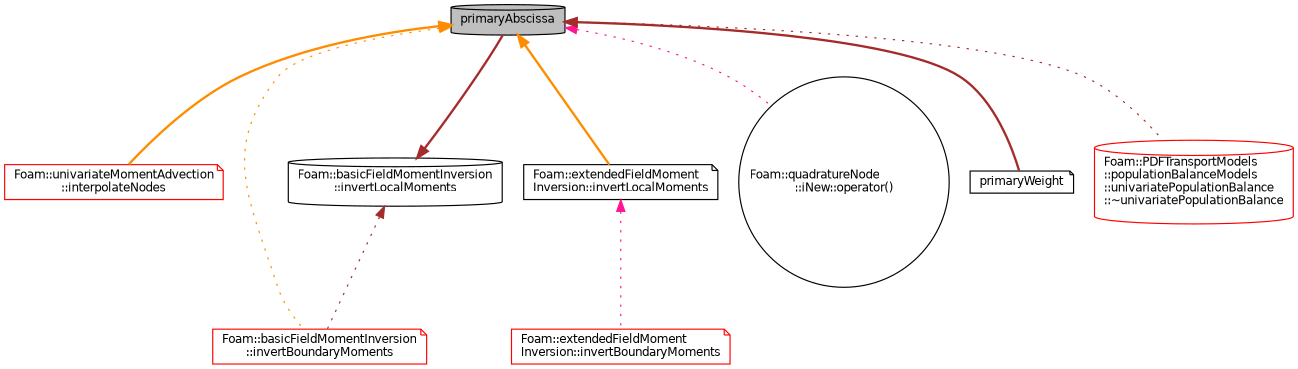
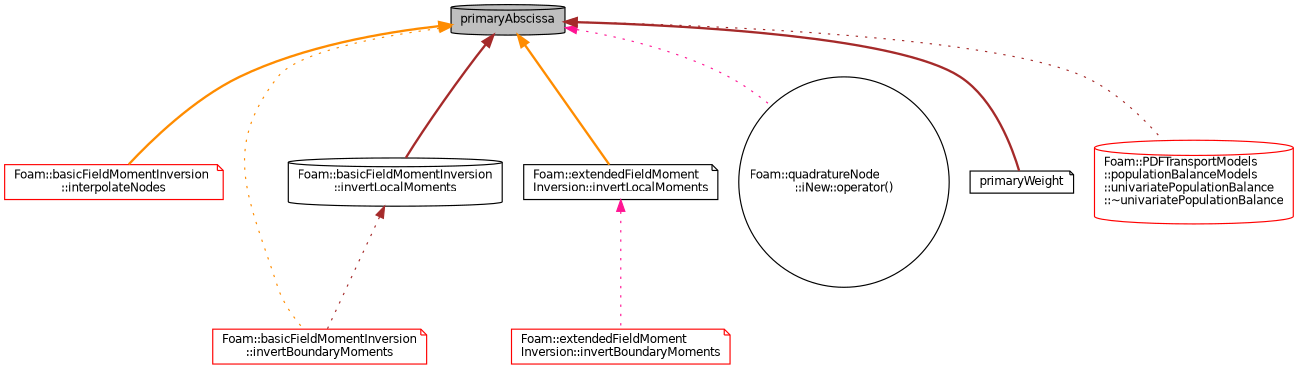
edge "primaryAbscissa" -> "Foam::basicFieldMomentInversion ::invertLocalMoments": reversed
node "Foam::univariateMomentAdvection ::interpolateNodes": label "Foam::univariateMomentAdvection ::interpolateNodes" -> "Foam::basicFieldMomentInversion ::interpolateNodes"
